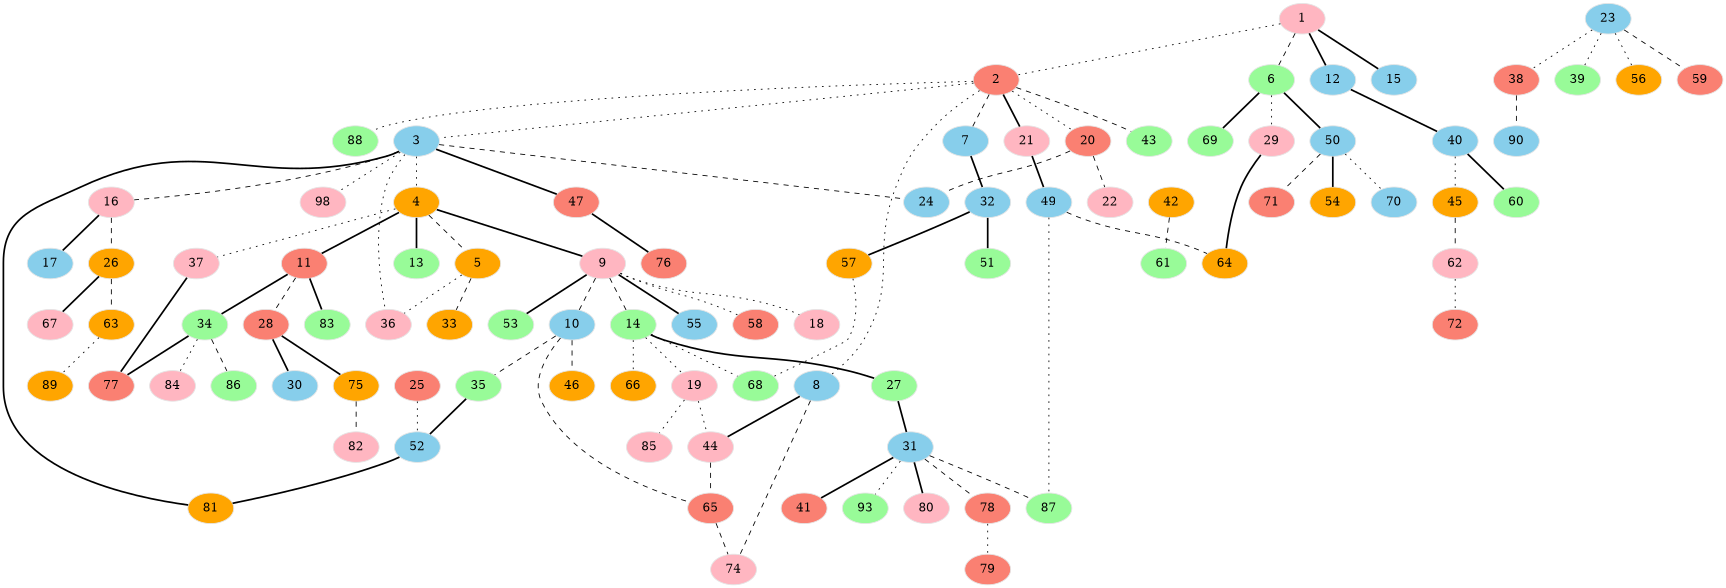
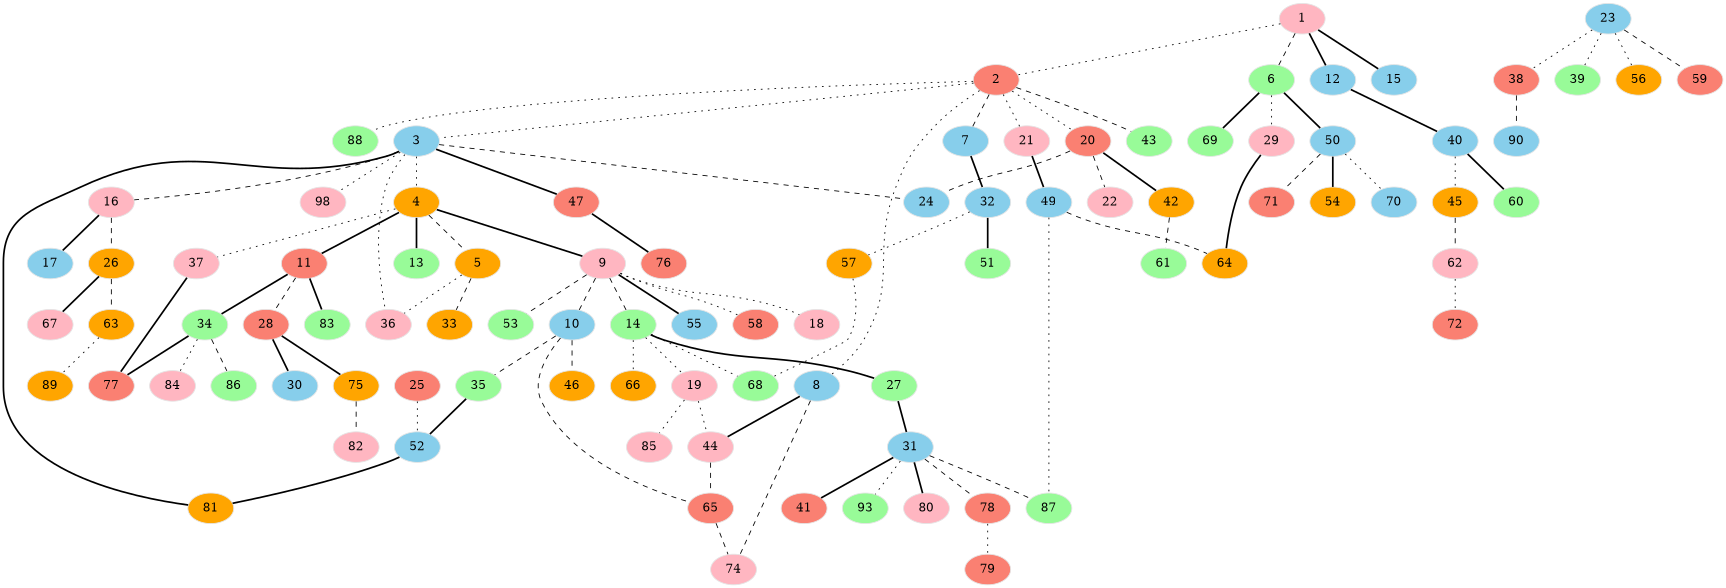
edge "2" -- "21": style bold -> dotted
edge "20" -- "42": added
edge "32" -- "57": style bold -> dotted
edge "9" -- "53": style bold -> dashed
